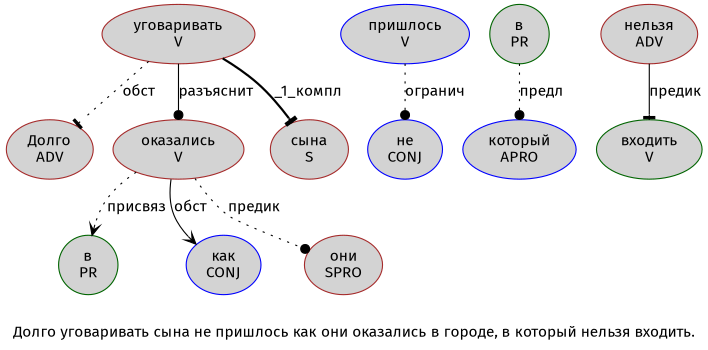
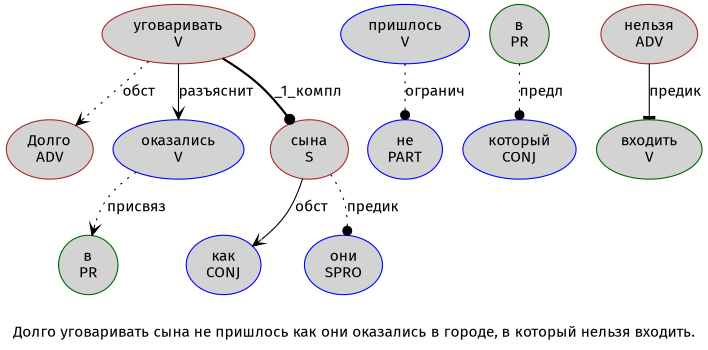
edge "уговаривать V" -> "сына S": arrowhead tee -> dot
edge "уговаривать V" -> "оказались V": arrowhead dot -> vee
edge "уговаривать V" -> "Долго ADV": arrowhead tee -> vee
node "оказались V": color brown -> blue
node "не CONJ": label "не CONJ" -> "не PART"
node "который APRO": label "который APRO" -> "который CONJ"
edge "оказались V" -> "как CONJ": now "сына S" -> "как CONJ"
edge "оказались V" -> "они SPRO": now "сына S" -> "они SPRO"
node "они SPRO": color brown -> blue
